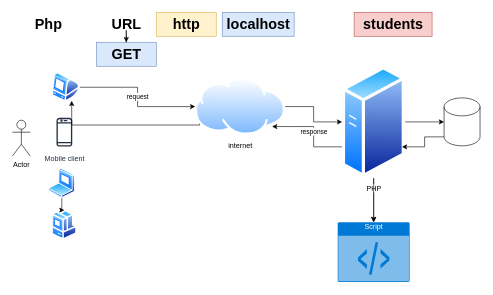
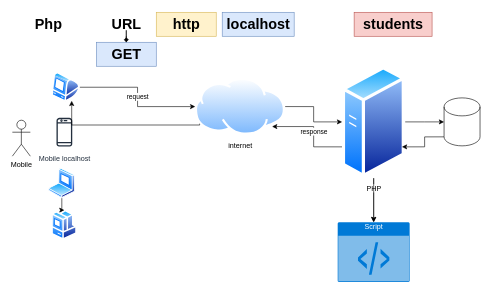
edge "URL" -> "GET": arrowhead classic -> diamond
node "Mobile client": label "Mobile client" -> "Mobile localhost"
node "Actor": label "Actor" -> "Mobile"
